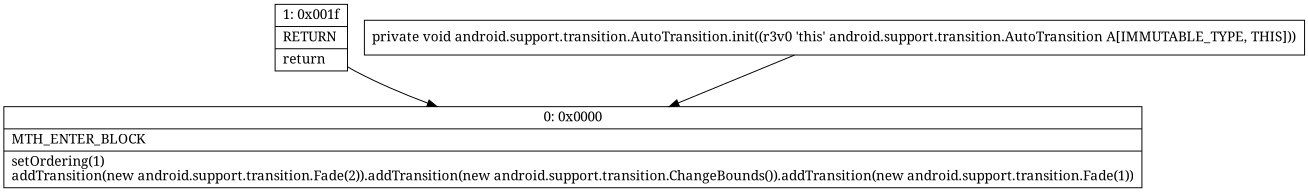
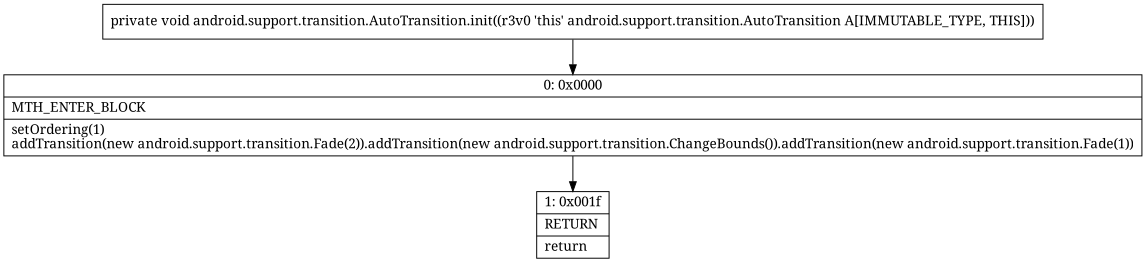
edge "1: 0x001f" -> "0: 0x0000": reversed
